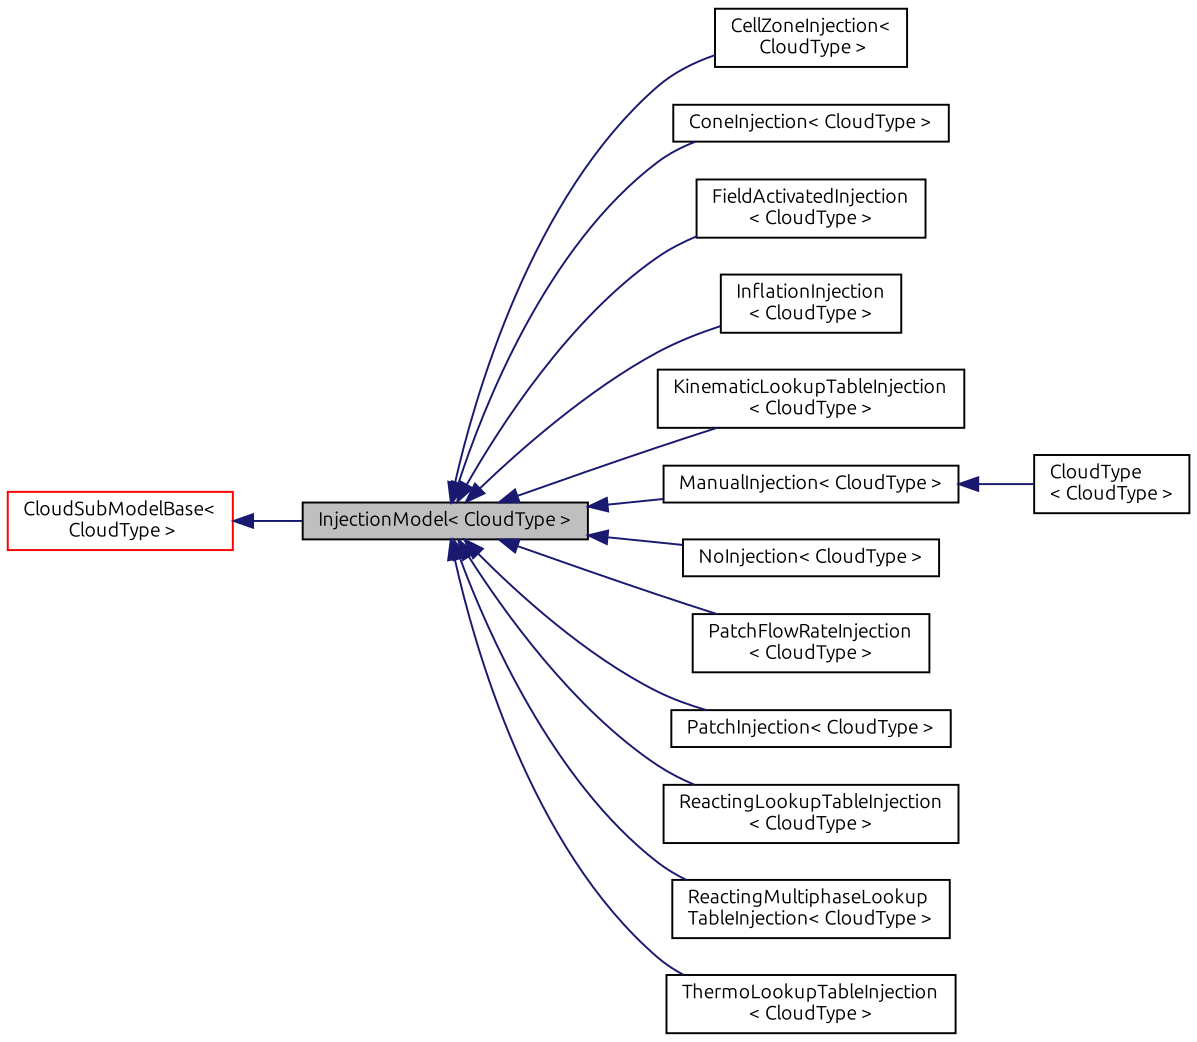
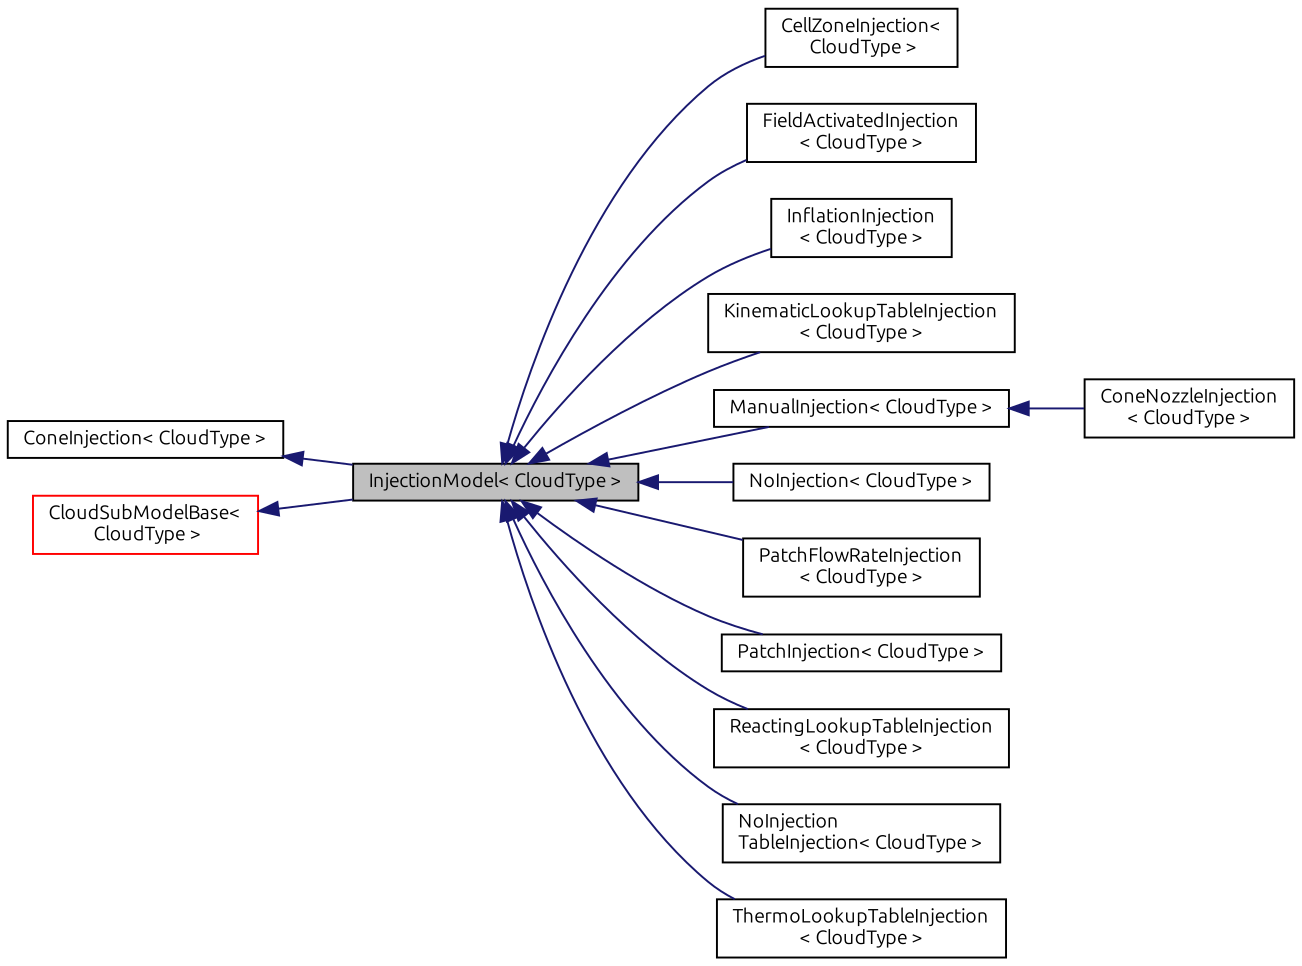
edge "ConeInjection< CloudType >" -> "InjectionModel< CloudType >": reversed
node "CloudType < CloudType >": label "CloudType < CloudType >" -> "ConeNozzleInjection < CloudType >"
node "ReactingMultiphaseLookup TableInjection< CloudType >": label "ReactingMultiphaseLookup TableInjection< CloudType >" -> "NoInjection TableInjection< CloudType >"
